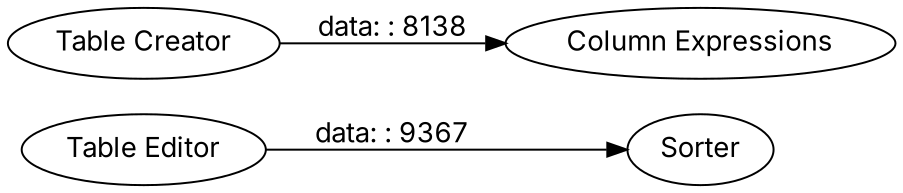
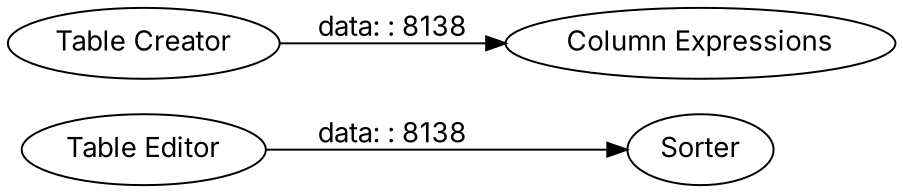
edge "Table Editor" -> "Sorter": label "data: : 9367" -> "data: : 8138"
